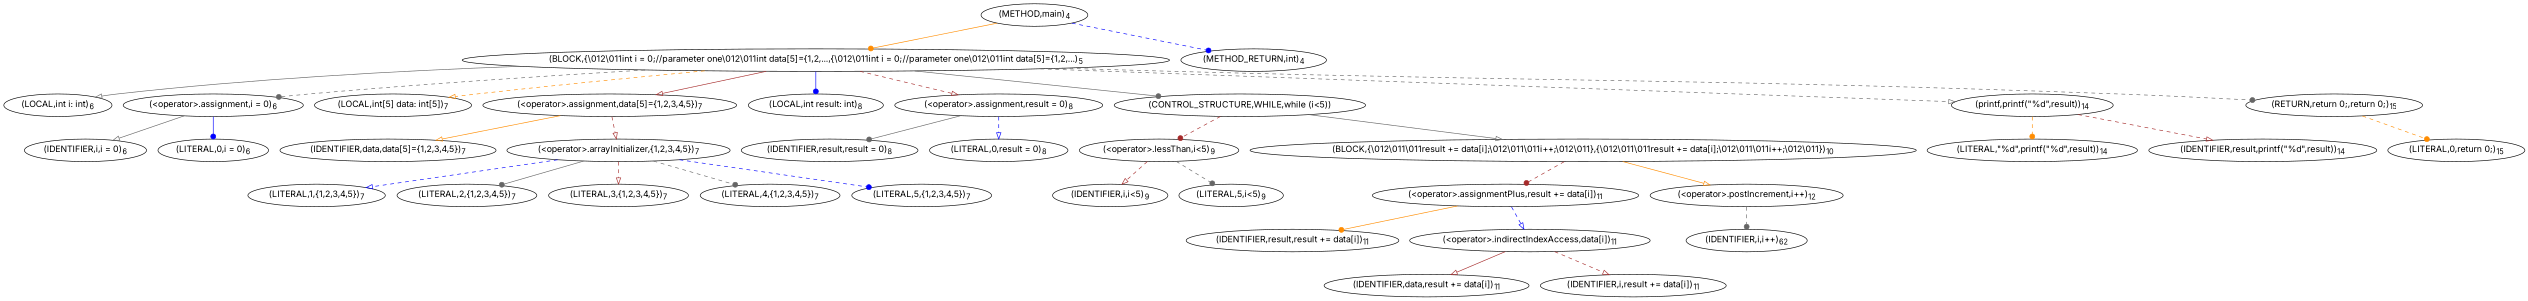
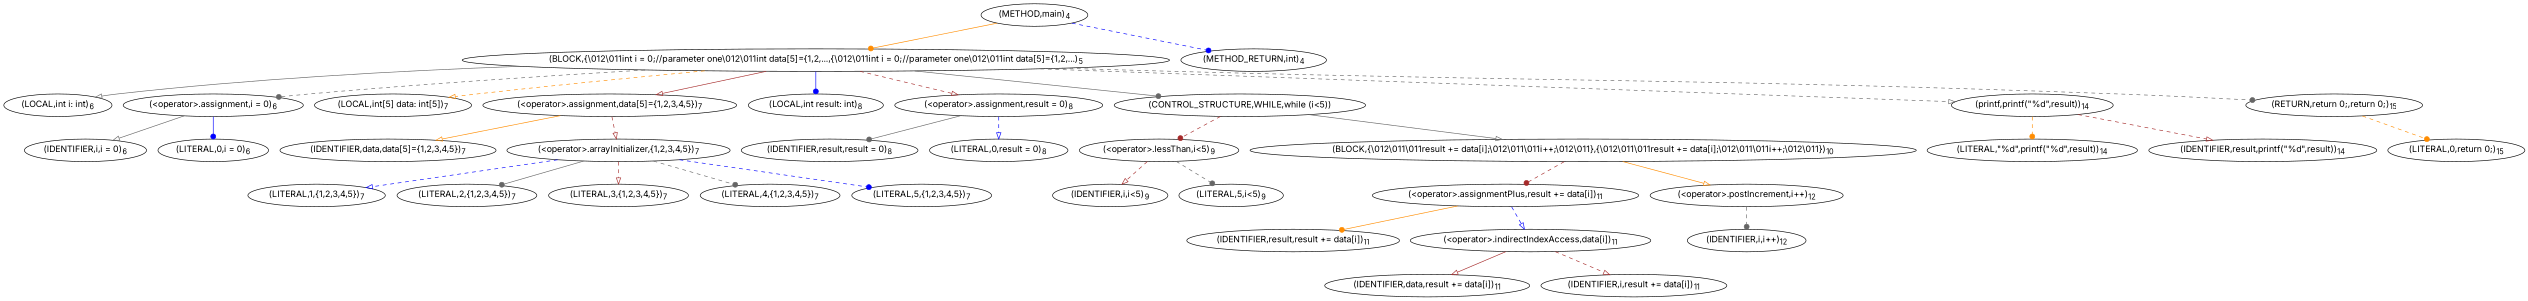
node "(IDENTIFIER,i,i++)": text "62" -> "12"
